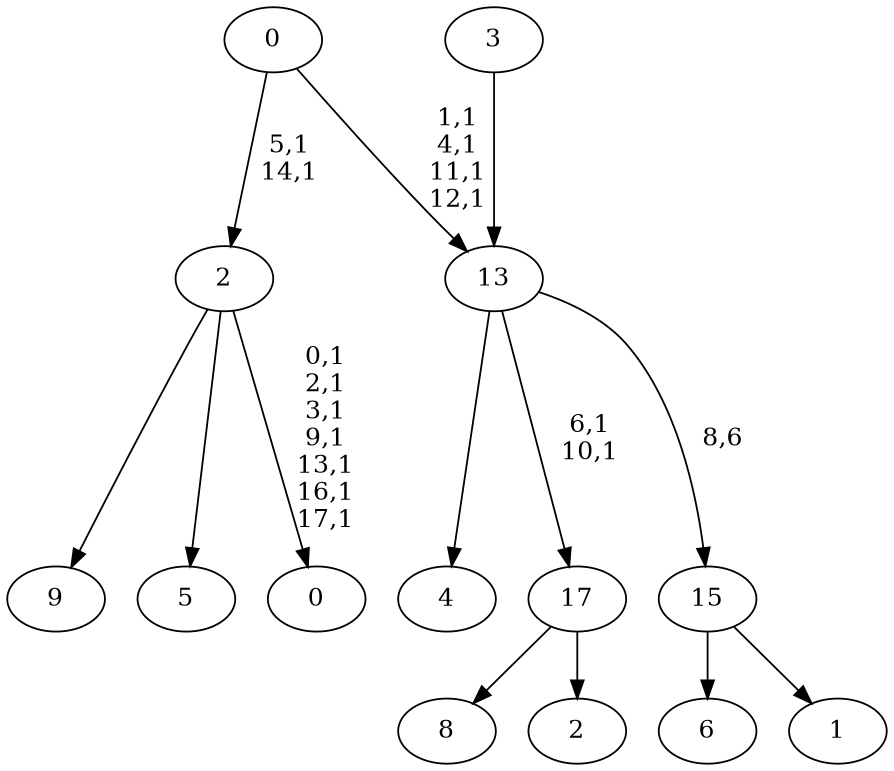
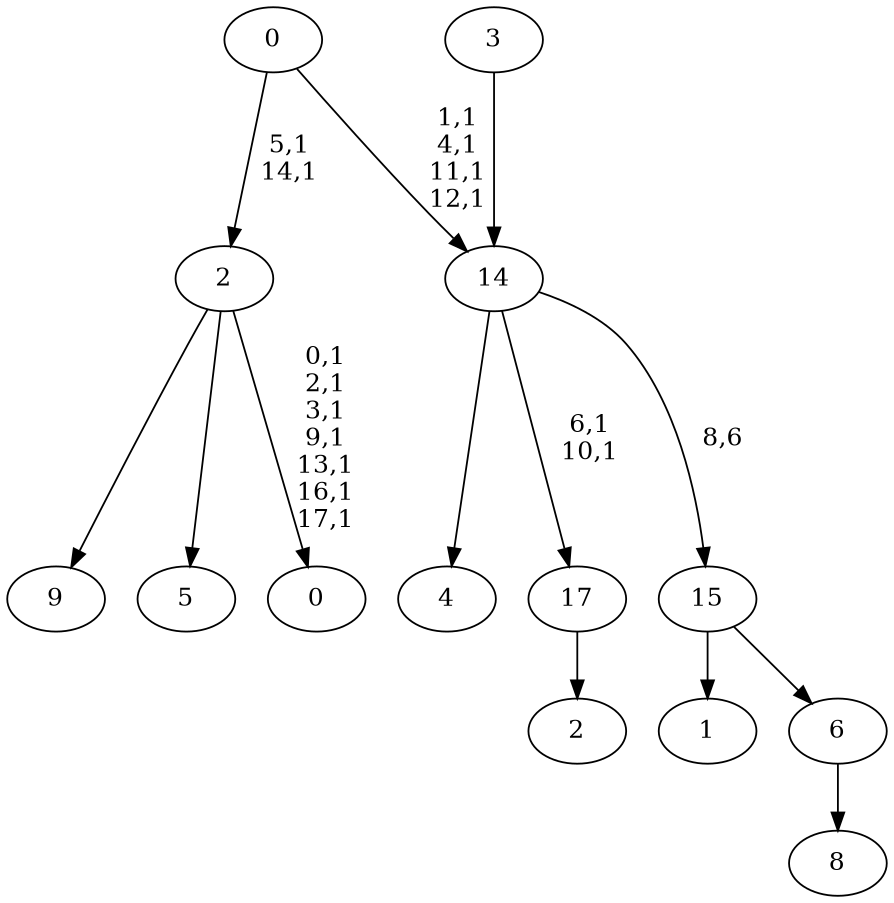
node "13": label "13" -> "14"
edge "17" -> "8": now "6" -> "8"
